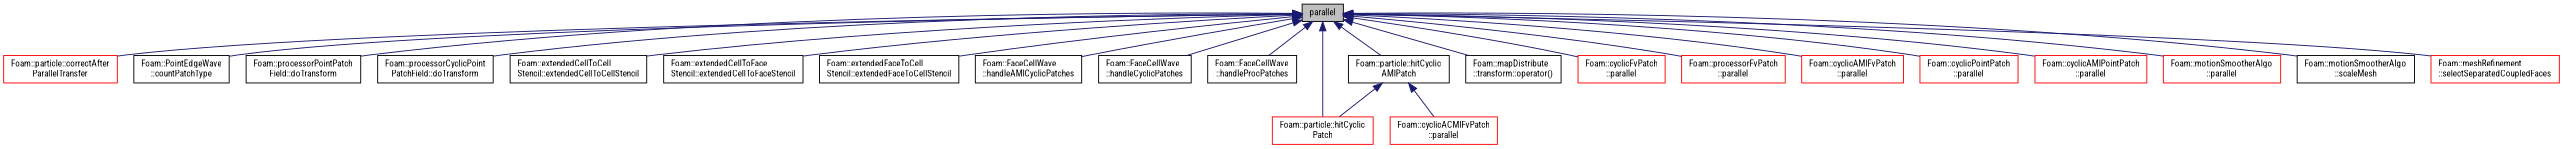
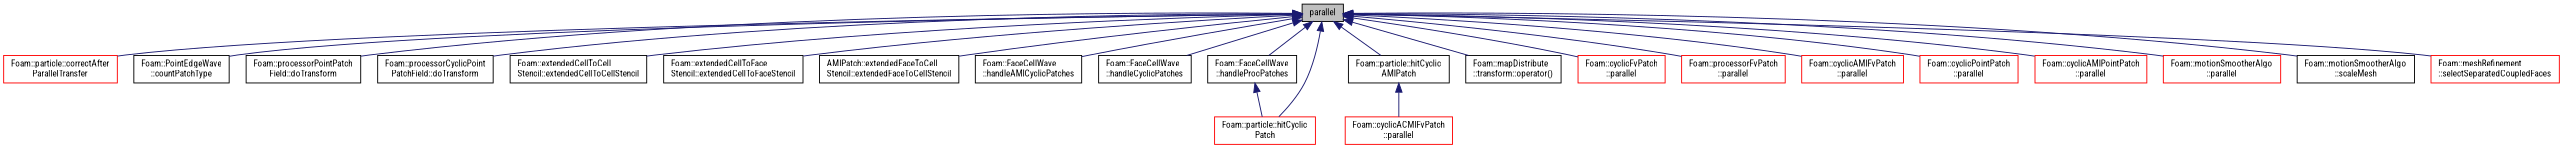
node "Foam::extendedFaceToCell Stencil::extendedFaceToCellStencil": label "Foam::extendedFaceToCell Stencil::extendedFaceToCellStencil" -> "AMIPatch::extendedFaceToCell Stencil::extendedFaceToCellStencil"
edge "Foam::particle::hitCyclic Patch" -> "Foam::particle::hitCyclic AMIPatch": now "Foam::particle::hitCyclic Patch" -> "Foam::FaceCellWave ::handleProcPatches"
